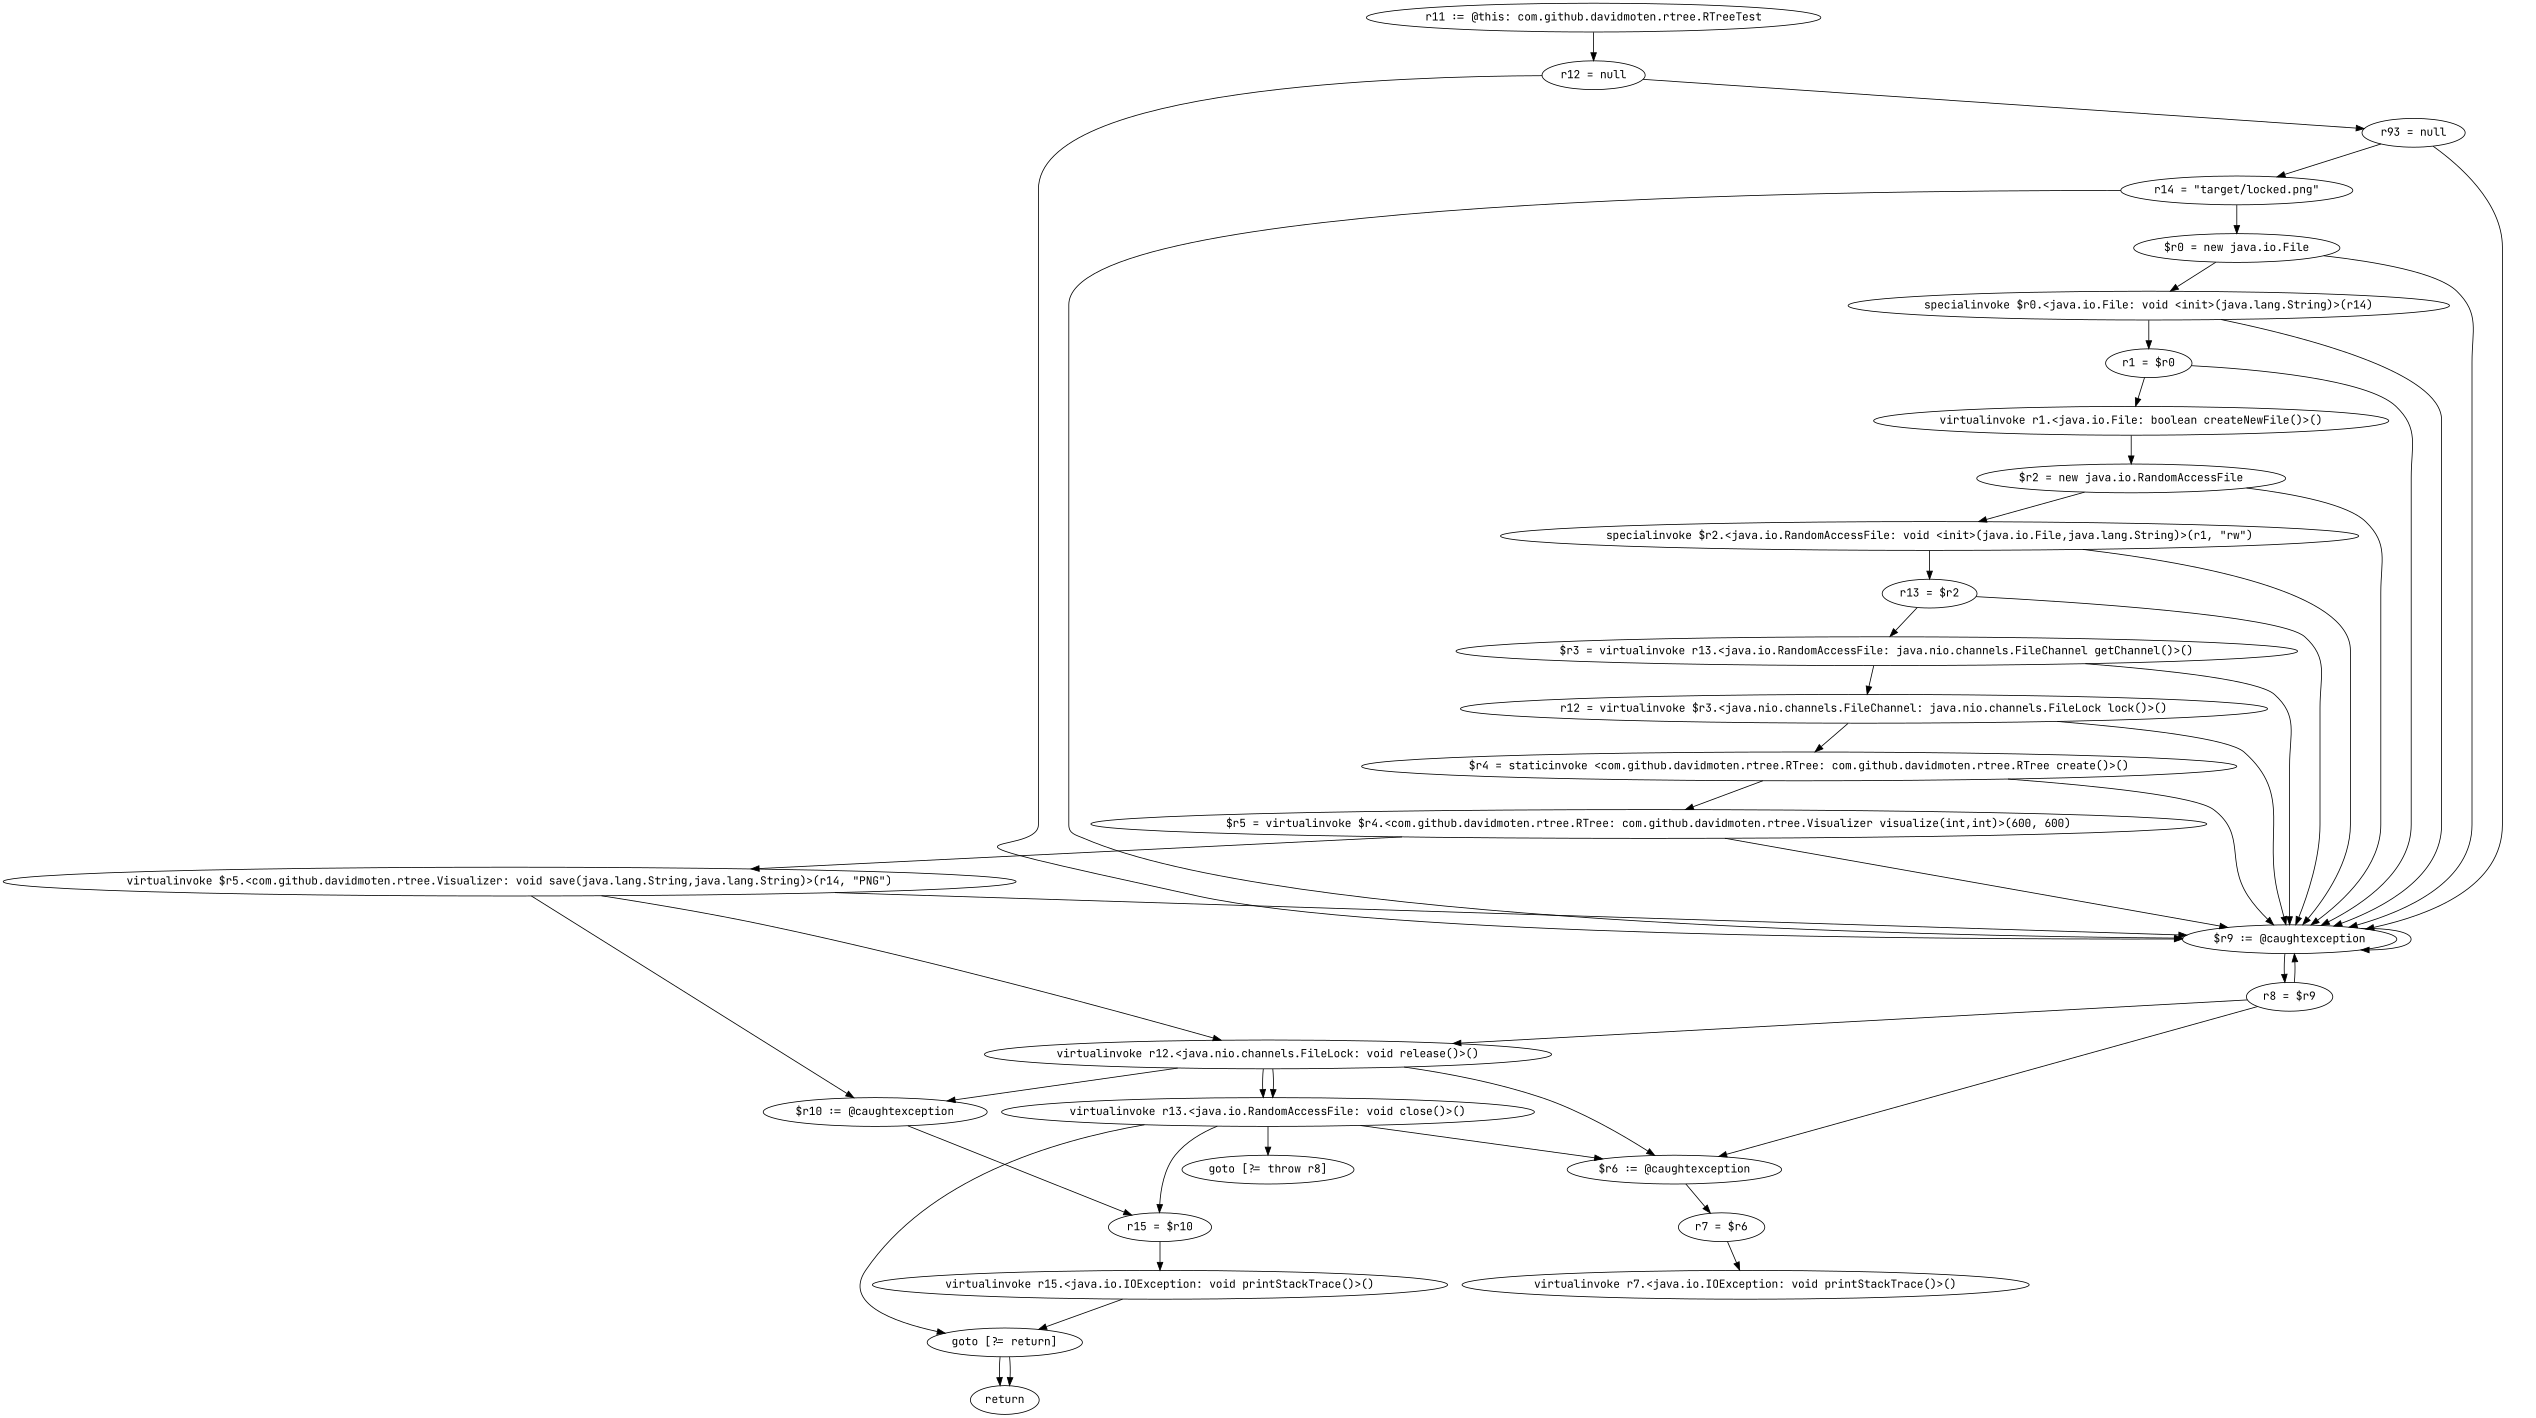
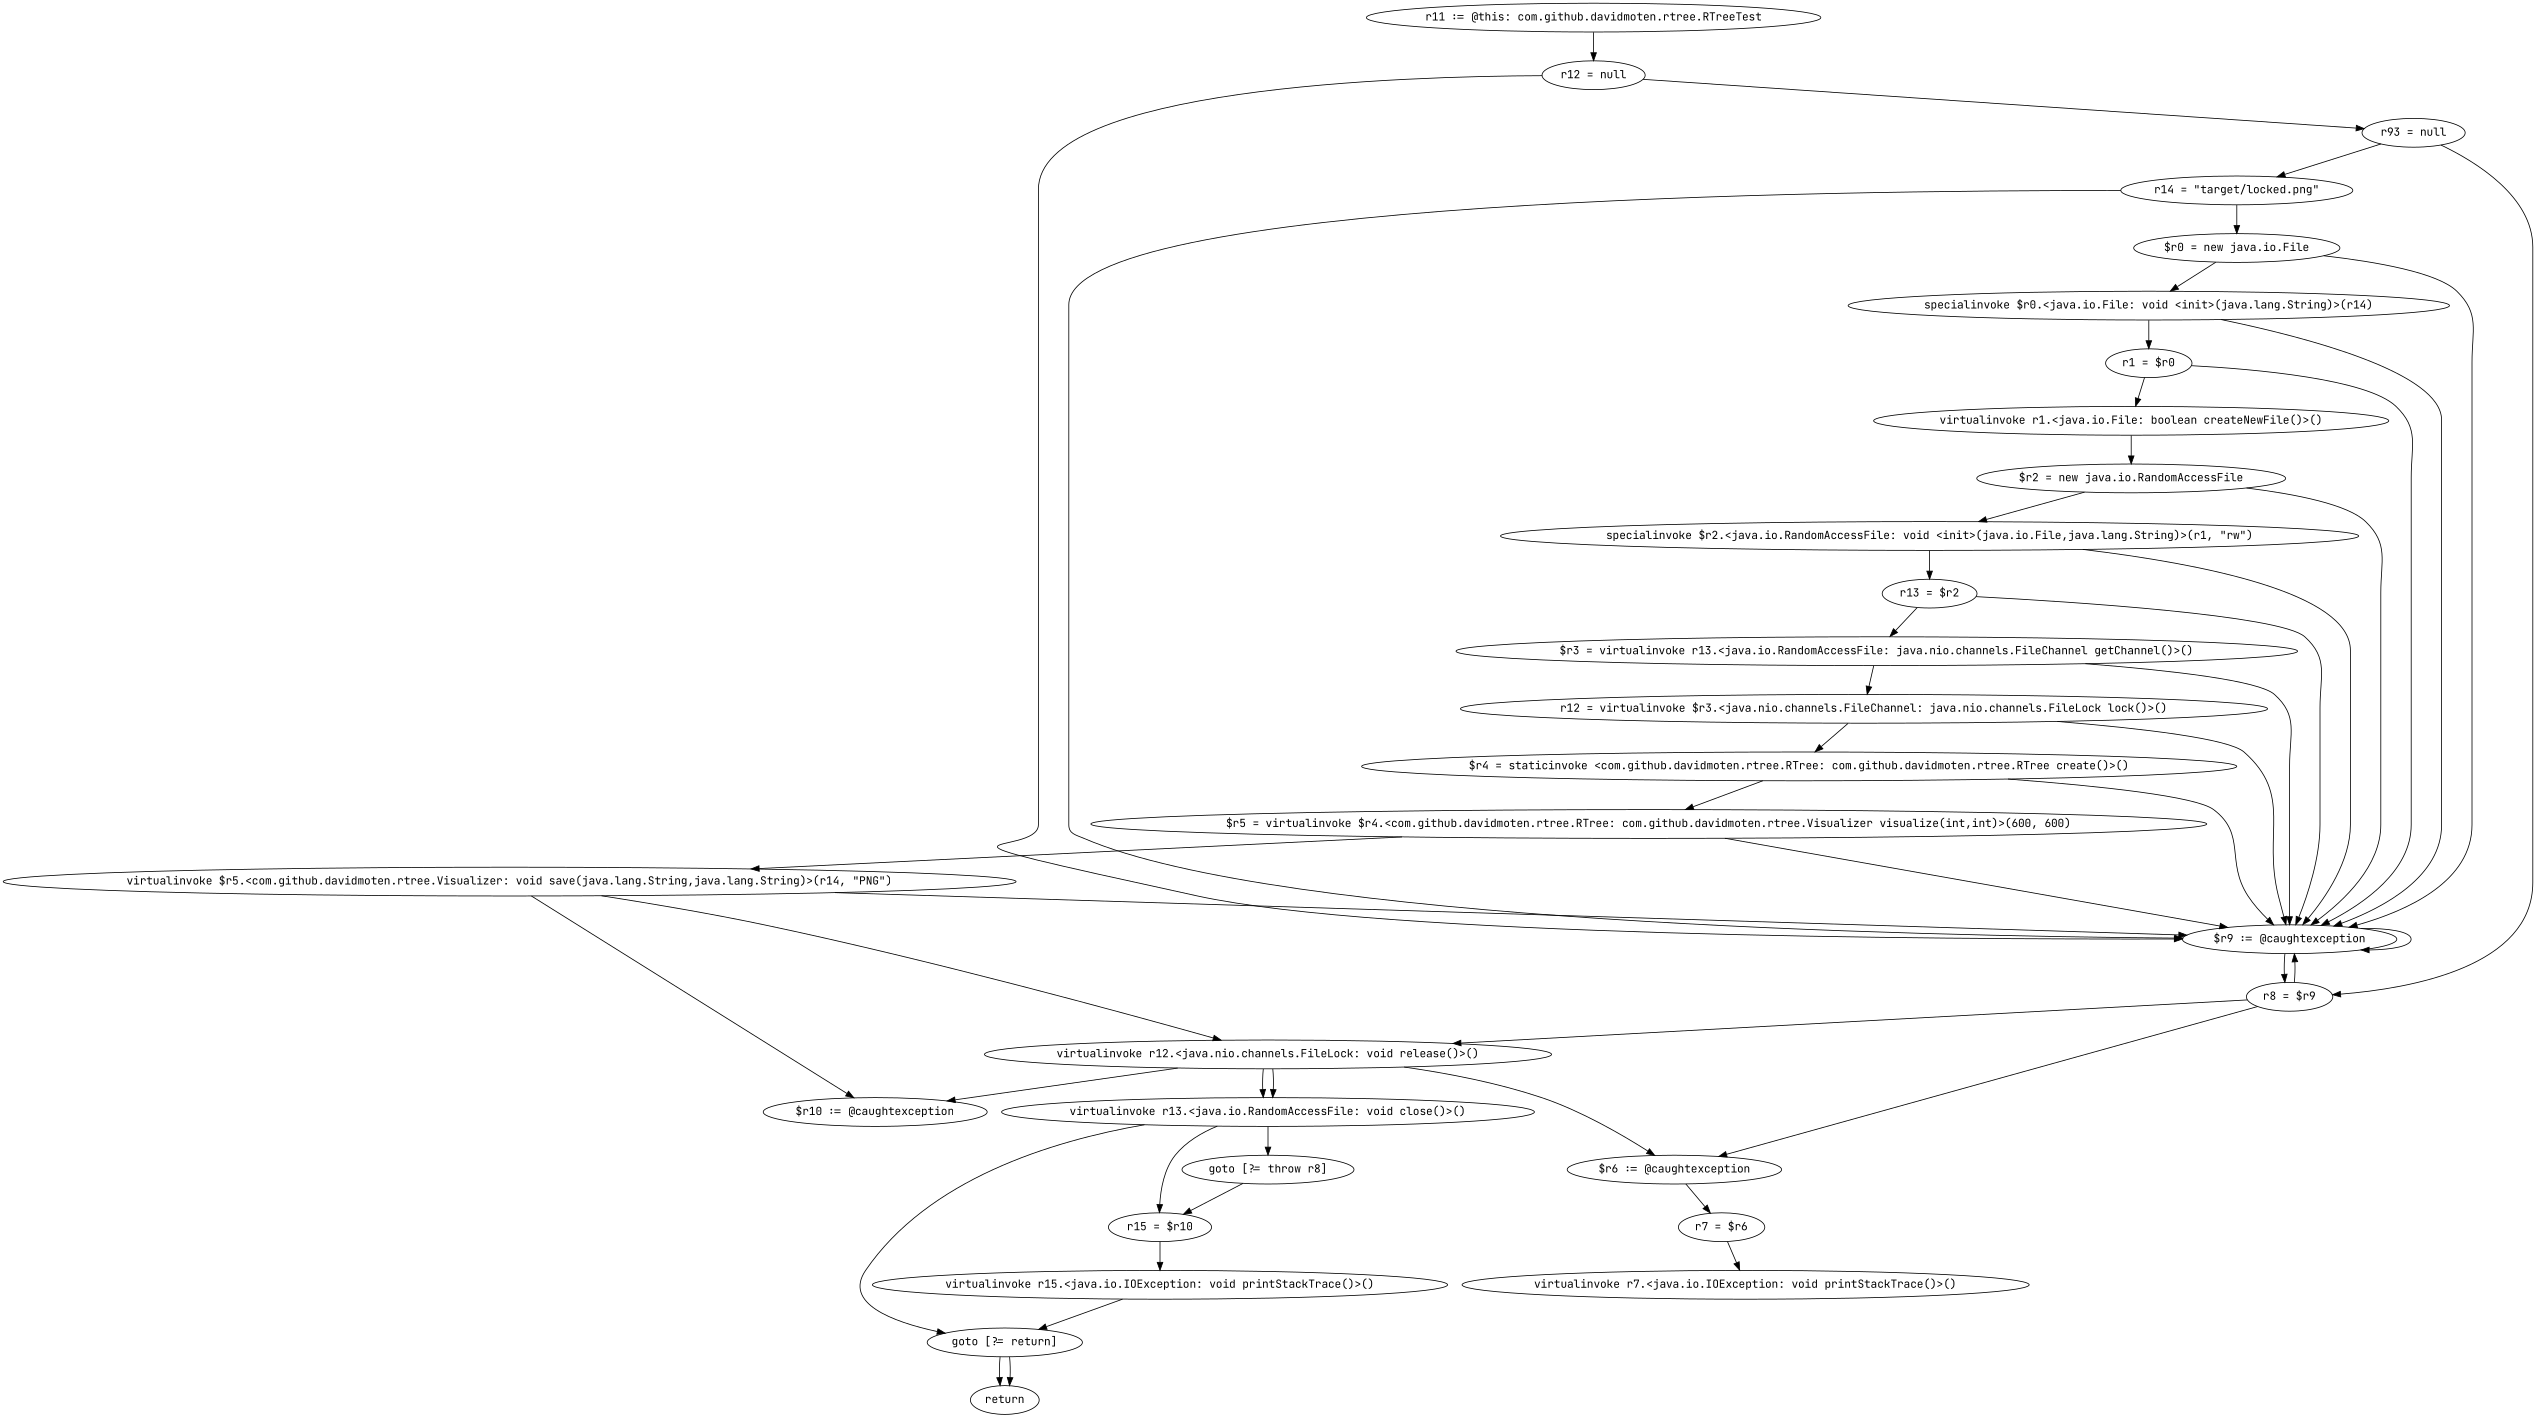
edge "r93 = null" -> "$r9 := @caughtexception": now "r93 = null" -> "r8 = $r9"
edge "virtualinvoke r13.<java.io.RandomAccessFile: void close()>()" -> "$r6 := @caughtexception": removed
edge "$r10 := @caughtexception" -> "r15 = $r10": now "goto [?= throw r8]" -> "r15 = $r10"
